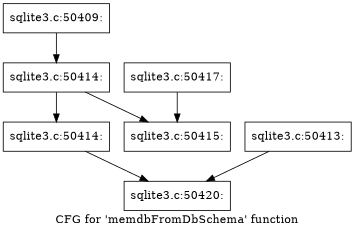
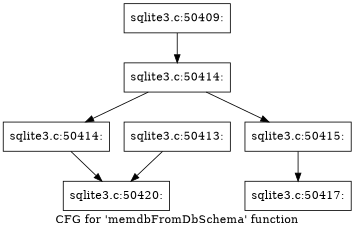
edge "sqlite3.c:50417:" -> "sqlite3.c:50415:": reversed
